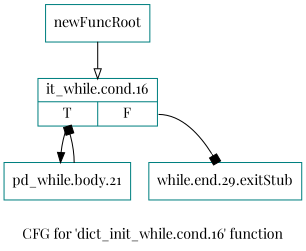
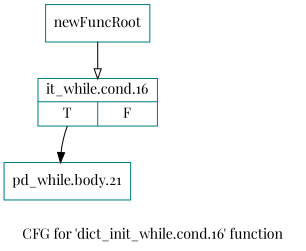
edge "pd_while.body.21" -> "it_while.cond.16": removed
node "while.end.29.exitStub": removed
